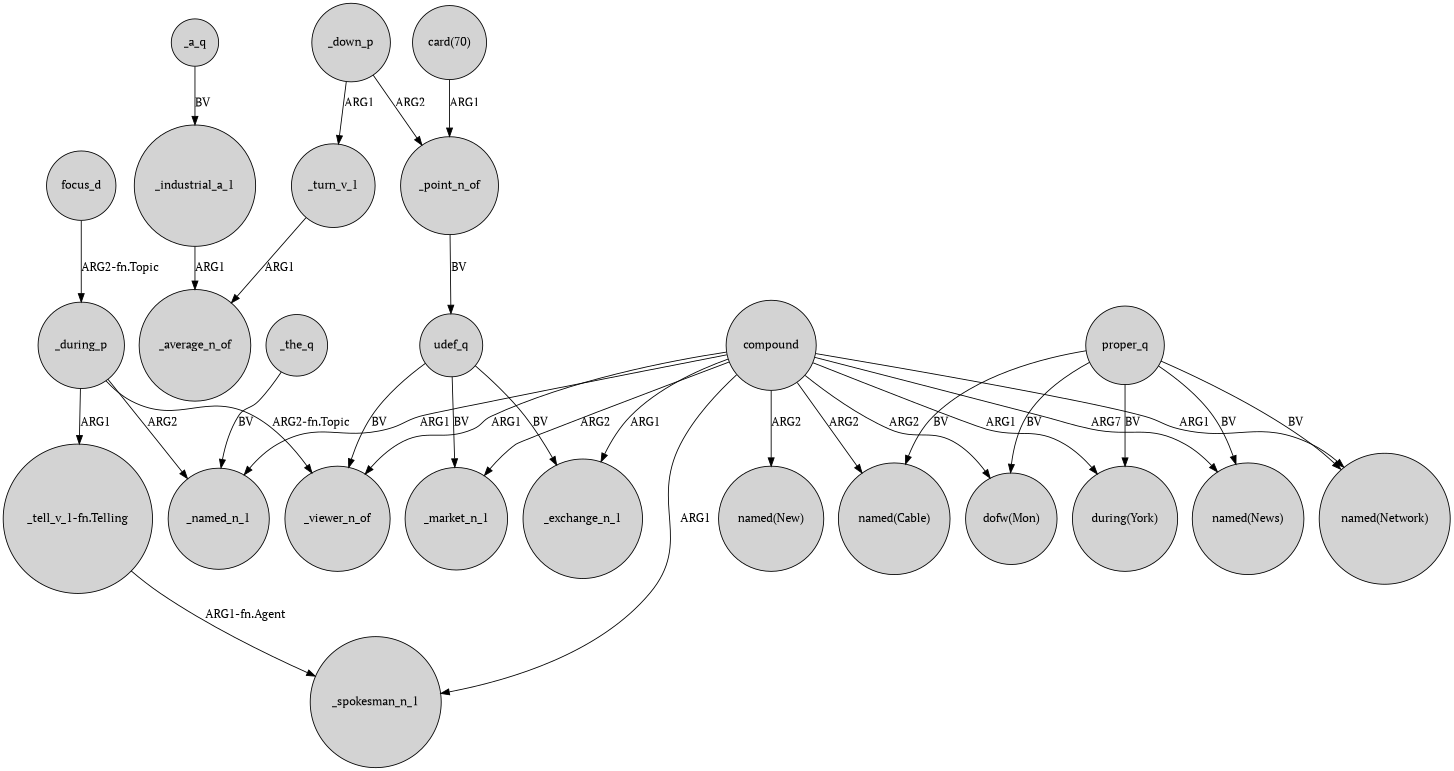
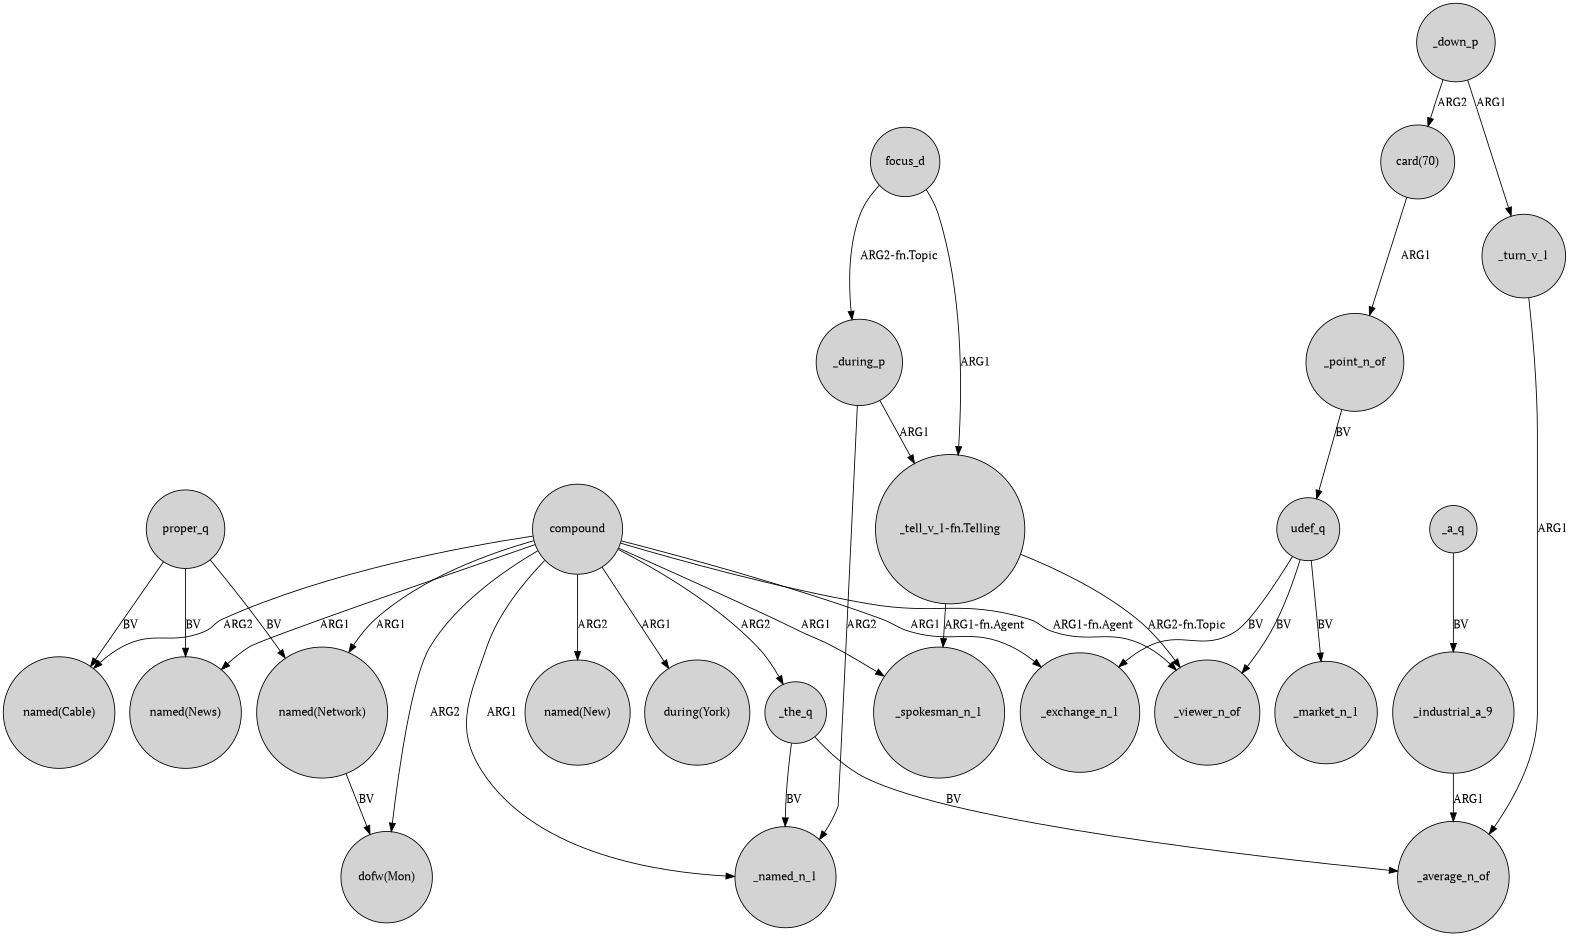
edge "_down_p" -> "_point_n_of": now "_down_p" -> "card(70)"
node "_industrial_a_1": label "_industrial_a_1" -> "_industrial_a_9"
edge "focus_d" -> "_tell_v_1-fn.Telling": added, label "ARG1"
edge "proper_q" -> "dofw(Mon)": now "named(Network)" -> "dofw(Mon)"
edge "_during_p" -> "_viewer_n_of": now "_tell_v_1-fn.Telling" -> "_viewer_n_of"
edge "compound" -> "_market_n_1": now "compound" -> "_the_q"
edge "proper_q" -> "during(York)": removed, label "BV"
edge "compound" -> "_viewer_n_of": label "ARG1" -> "ARG1-fn.Agent"
edge "compound" -> "named(News)": label "ARG7" -> "ARG1"
edge "_the_q" -> "_average_n_of": added, label "BV"
